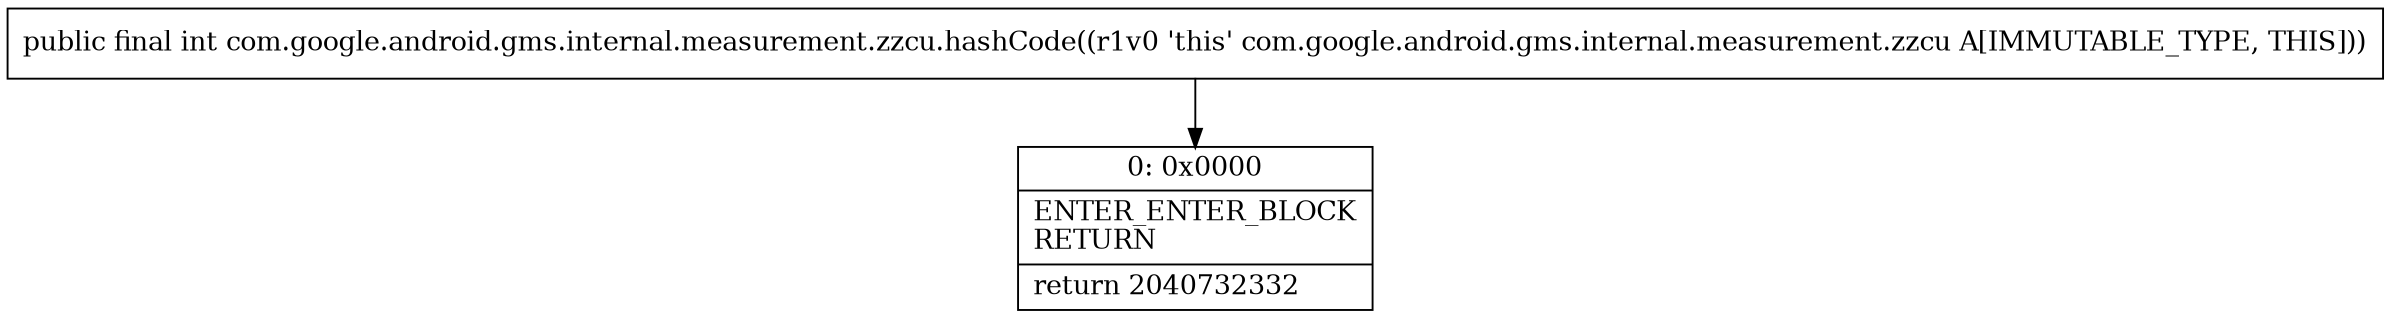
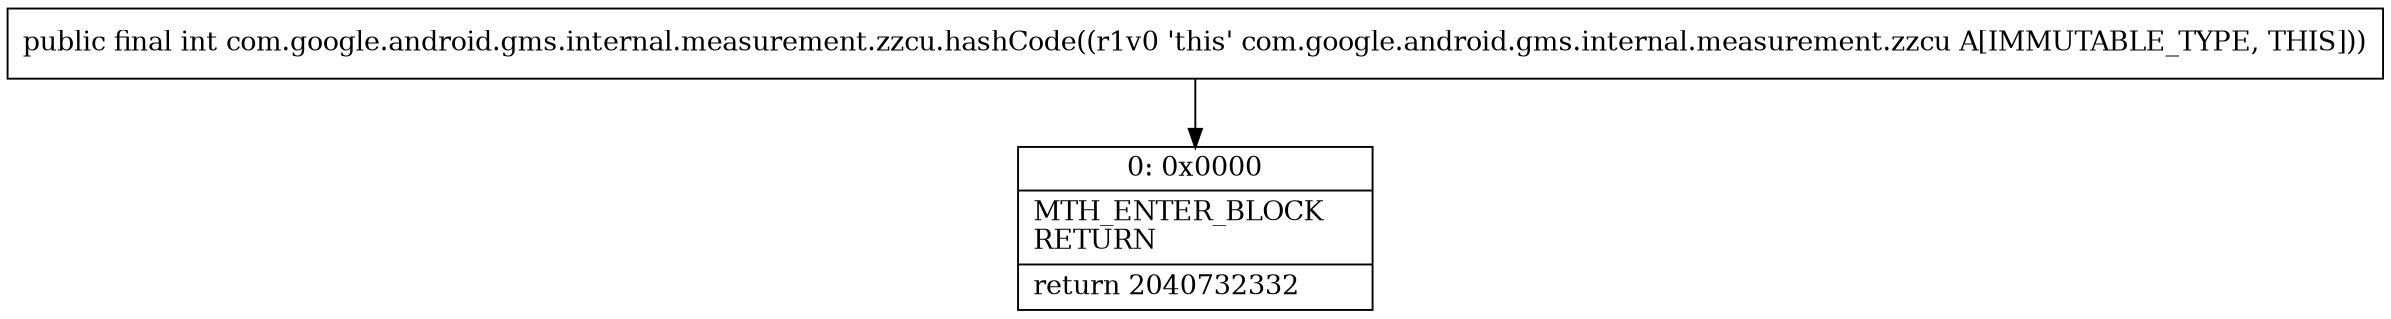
node "0: 0x0000": text "ENTER_ENTER_BLOCK" -> "MTH_ENTER_BLOCK"
